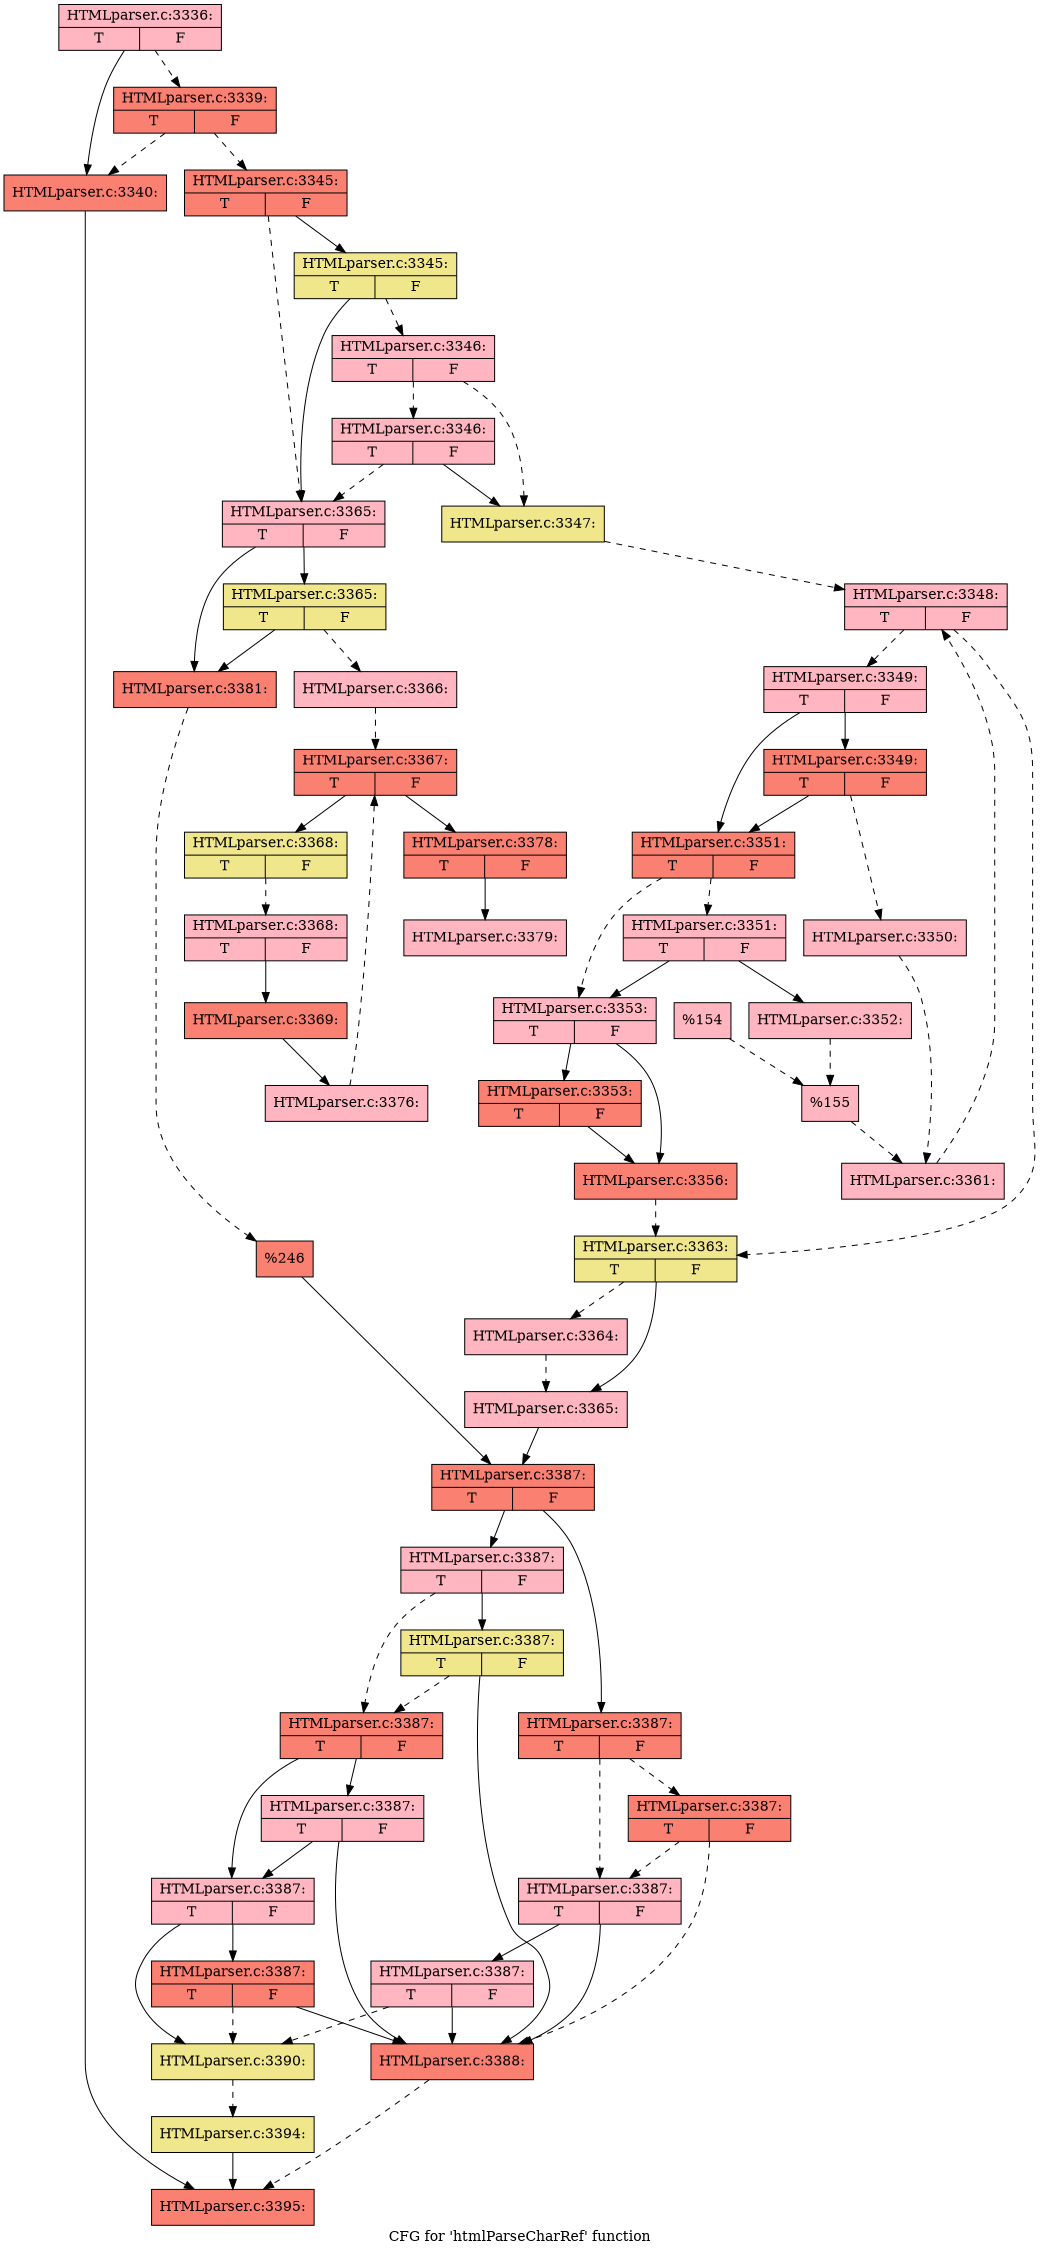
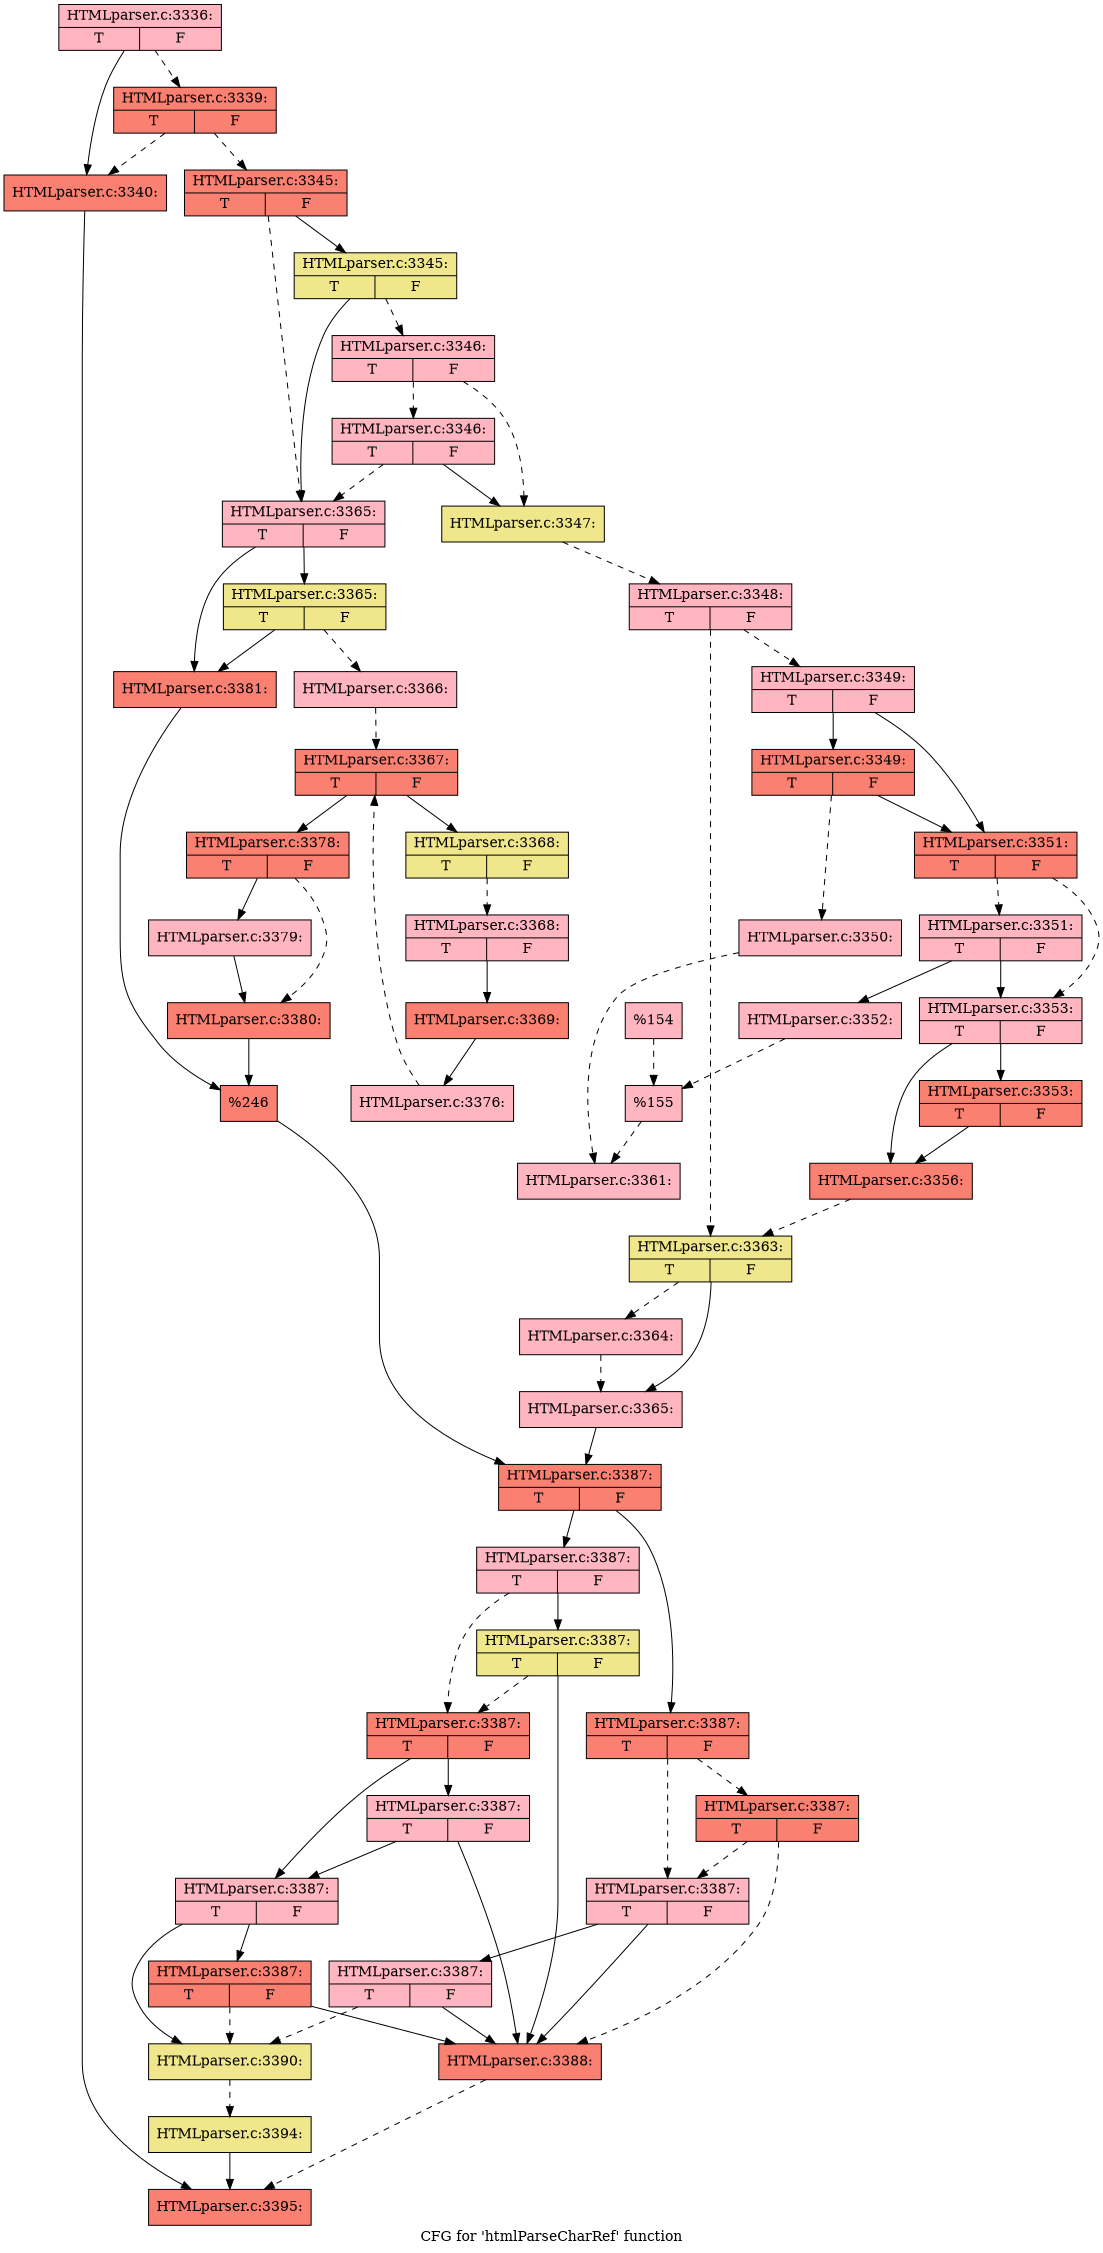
edge "HTMLparser.c:3361:" -> "HTMLparser.c:3348:": removed
edge "HTMLparser.c:3381:" -> "%246": style dashed -> solid
node "HTMLparser.c:3380:": added
